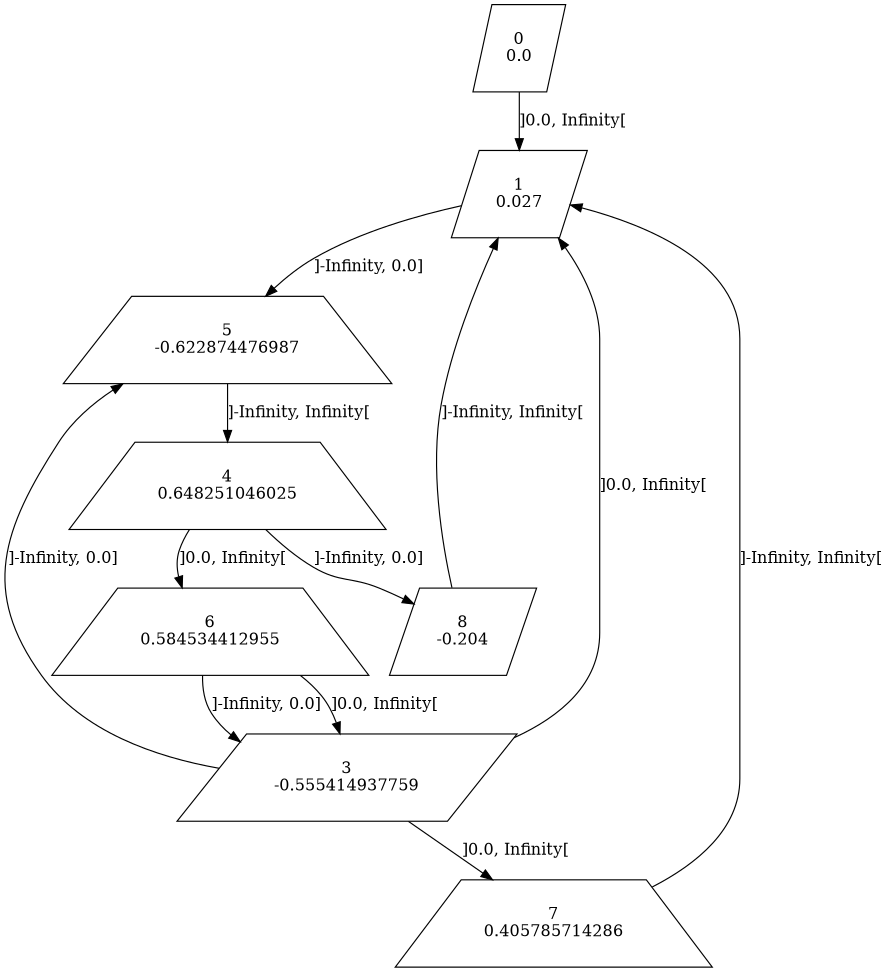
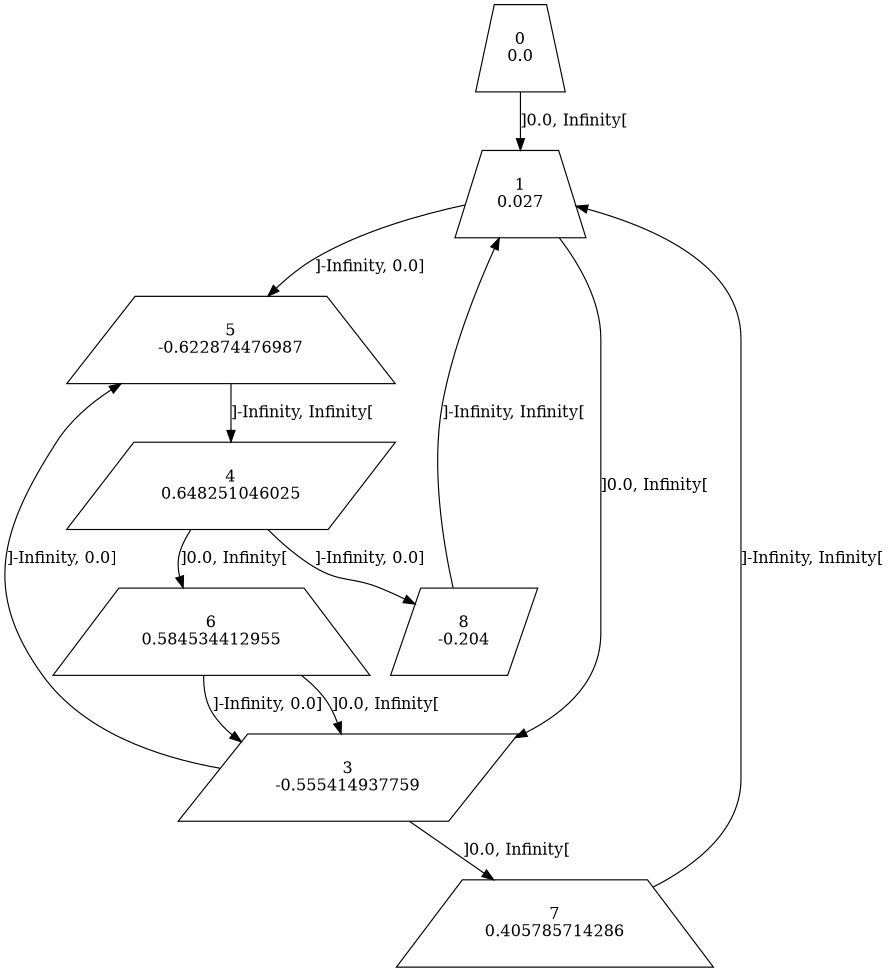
node "0 0.0": shape parallelogram -> trapezium
node "1 0.027": shape parallelogram -> trapezium
node "4 0.648251046025": shape trapezium -> parallelogram
edge "3 -0.555414937759" -> "1 0.027": reversed
